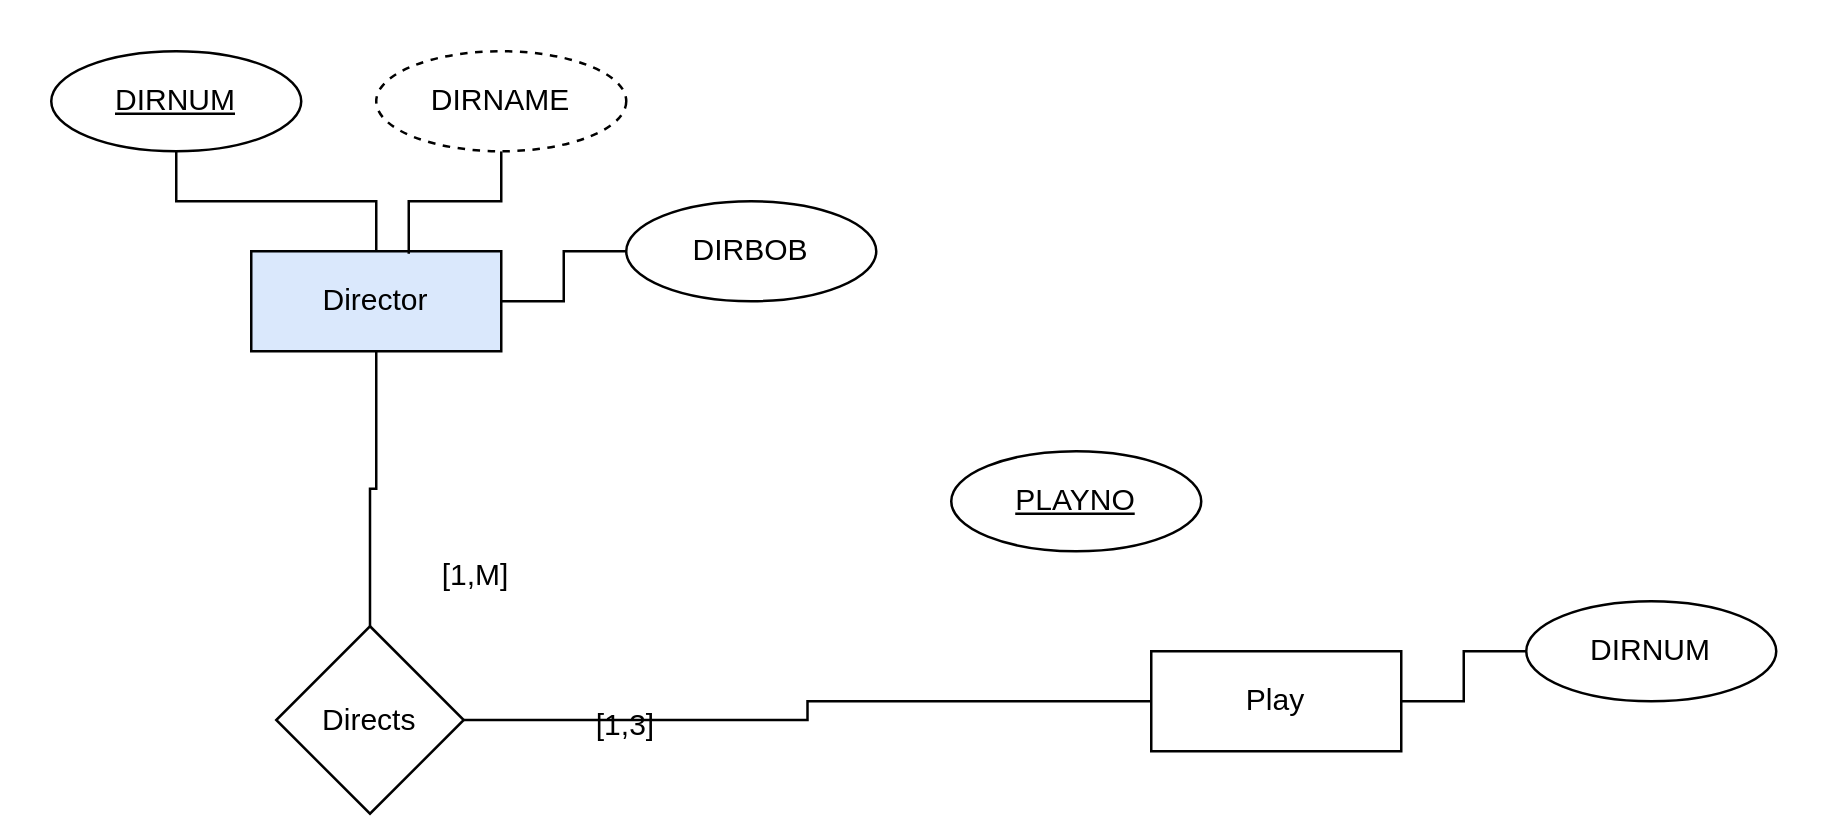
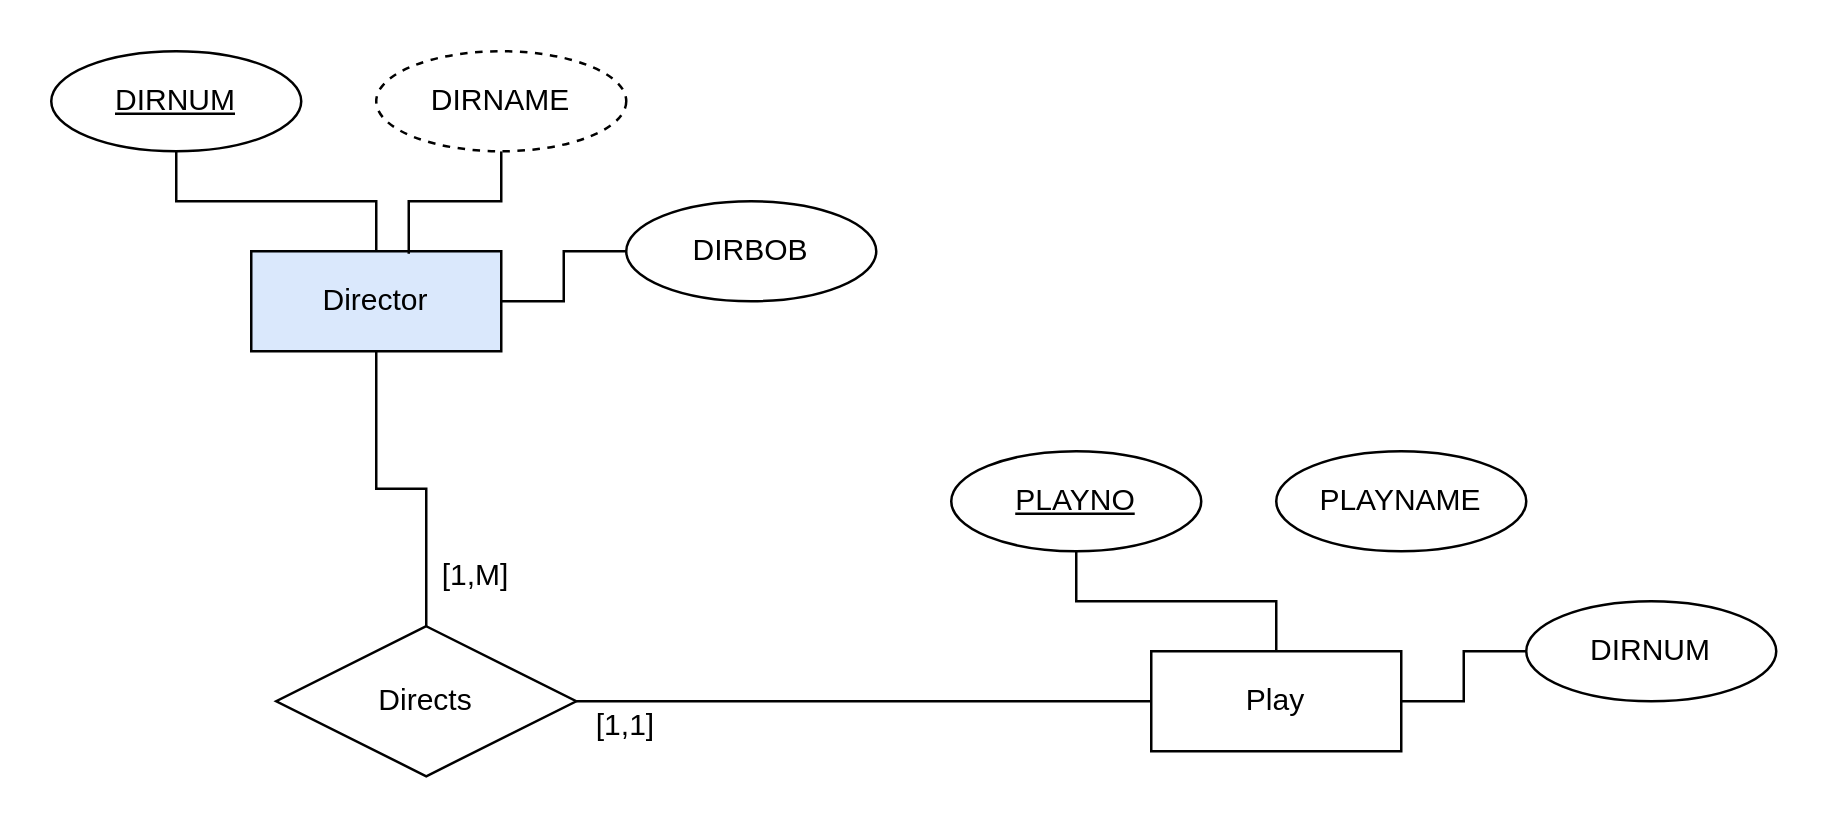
node "PLAYNAME": added
edge "PLAYNO" -- "Play": added
node "Directs": size 188x188 -> 300x150
node "[1,3]": label "[1,3]" -> "[1,1]"
